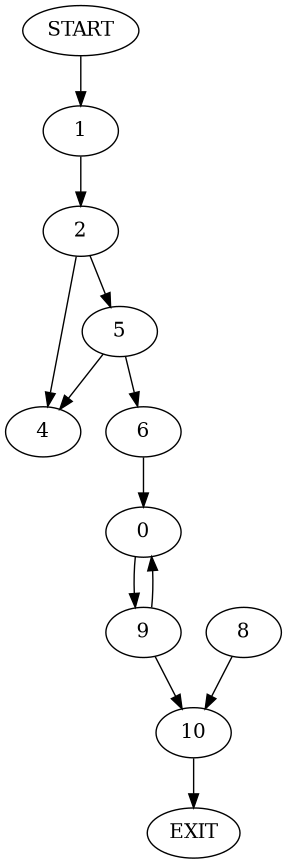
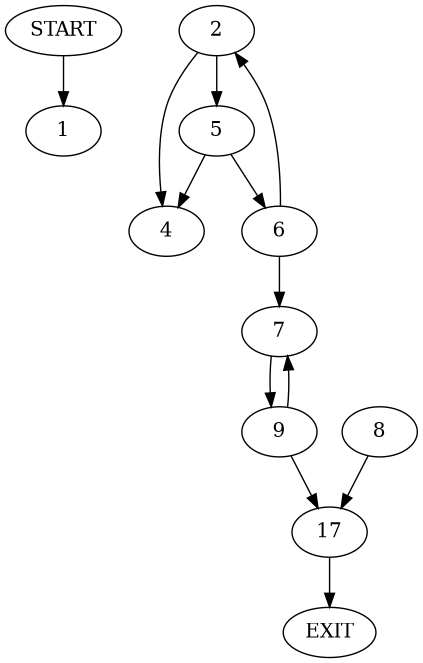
edge "1" -> "2": now "6" -> "2"
node "0": label "0" -> "7"
node "10": label "10" -> "17"
